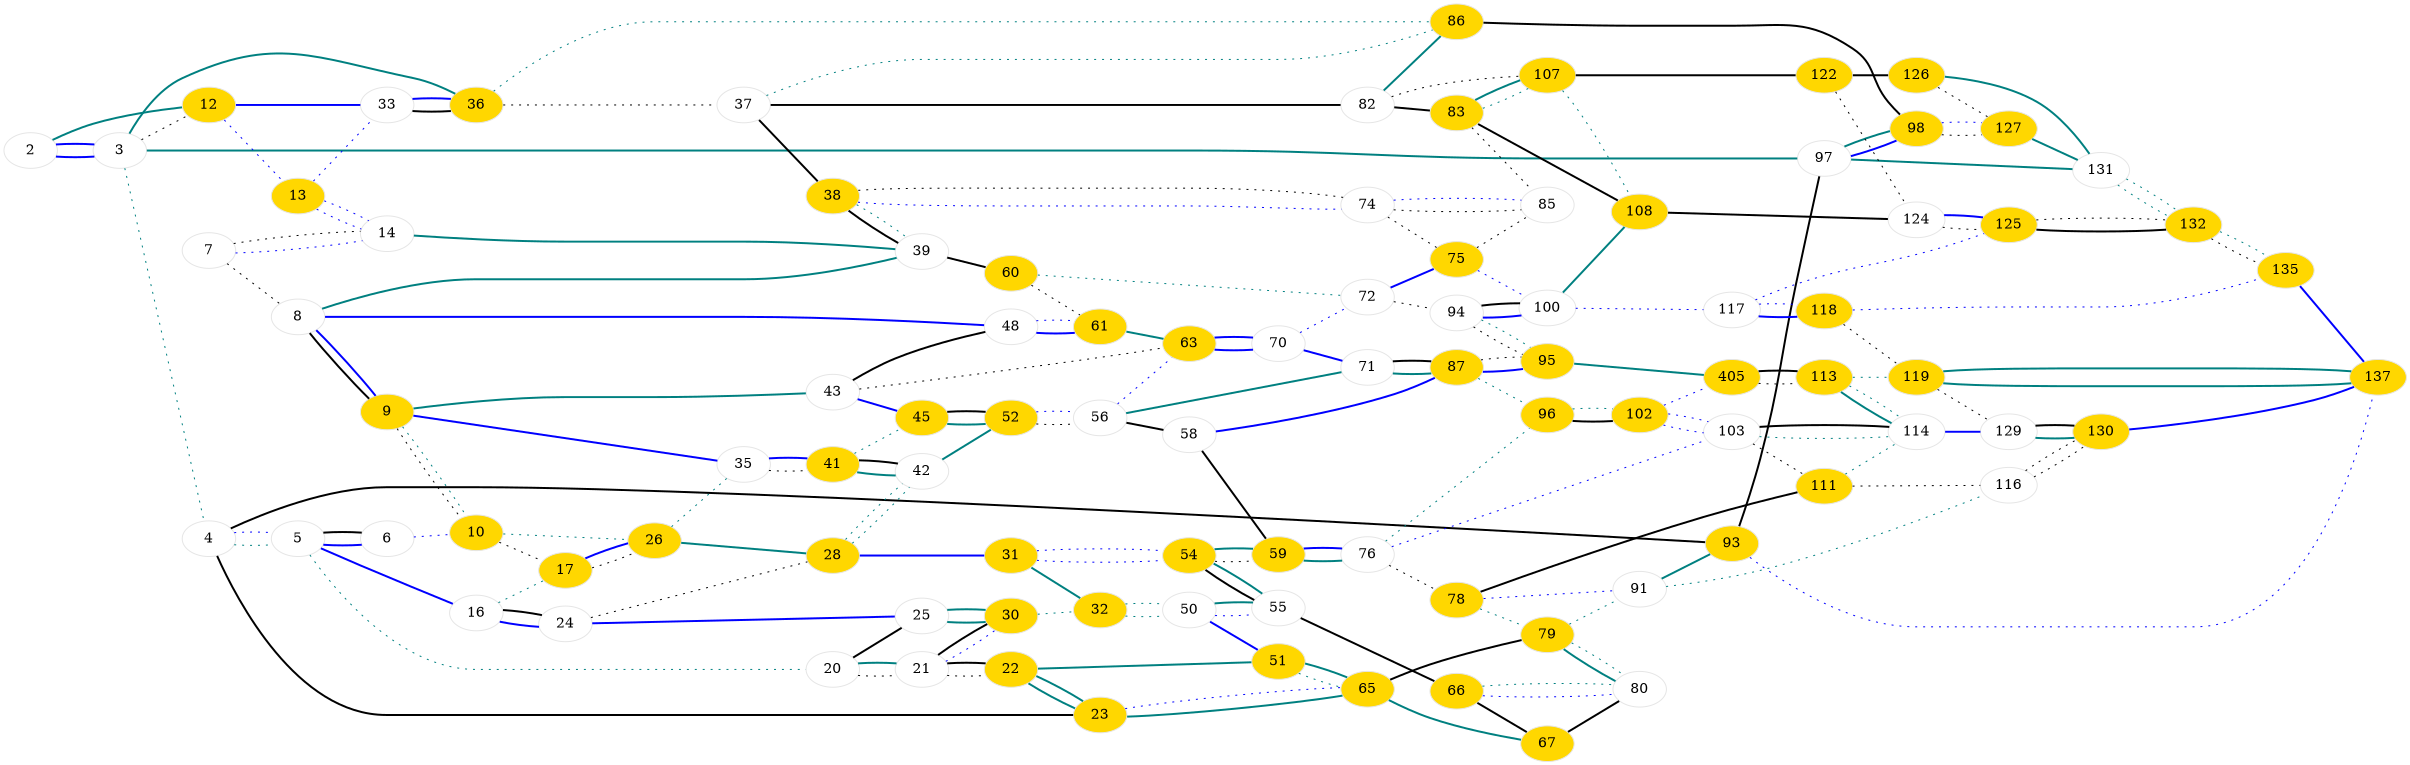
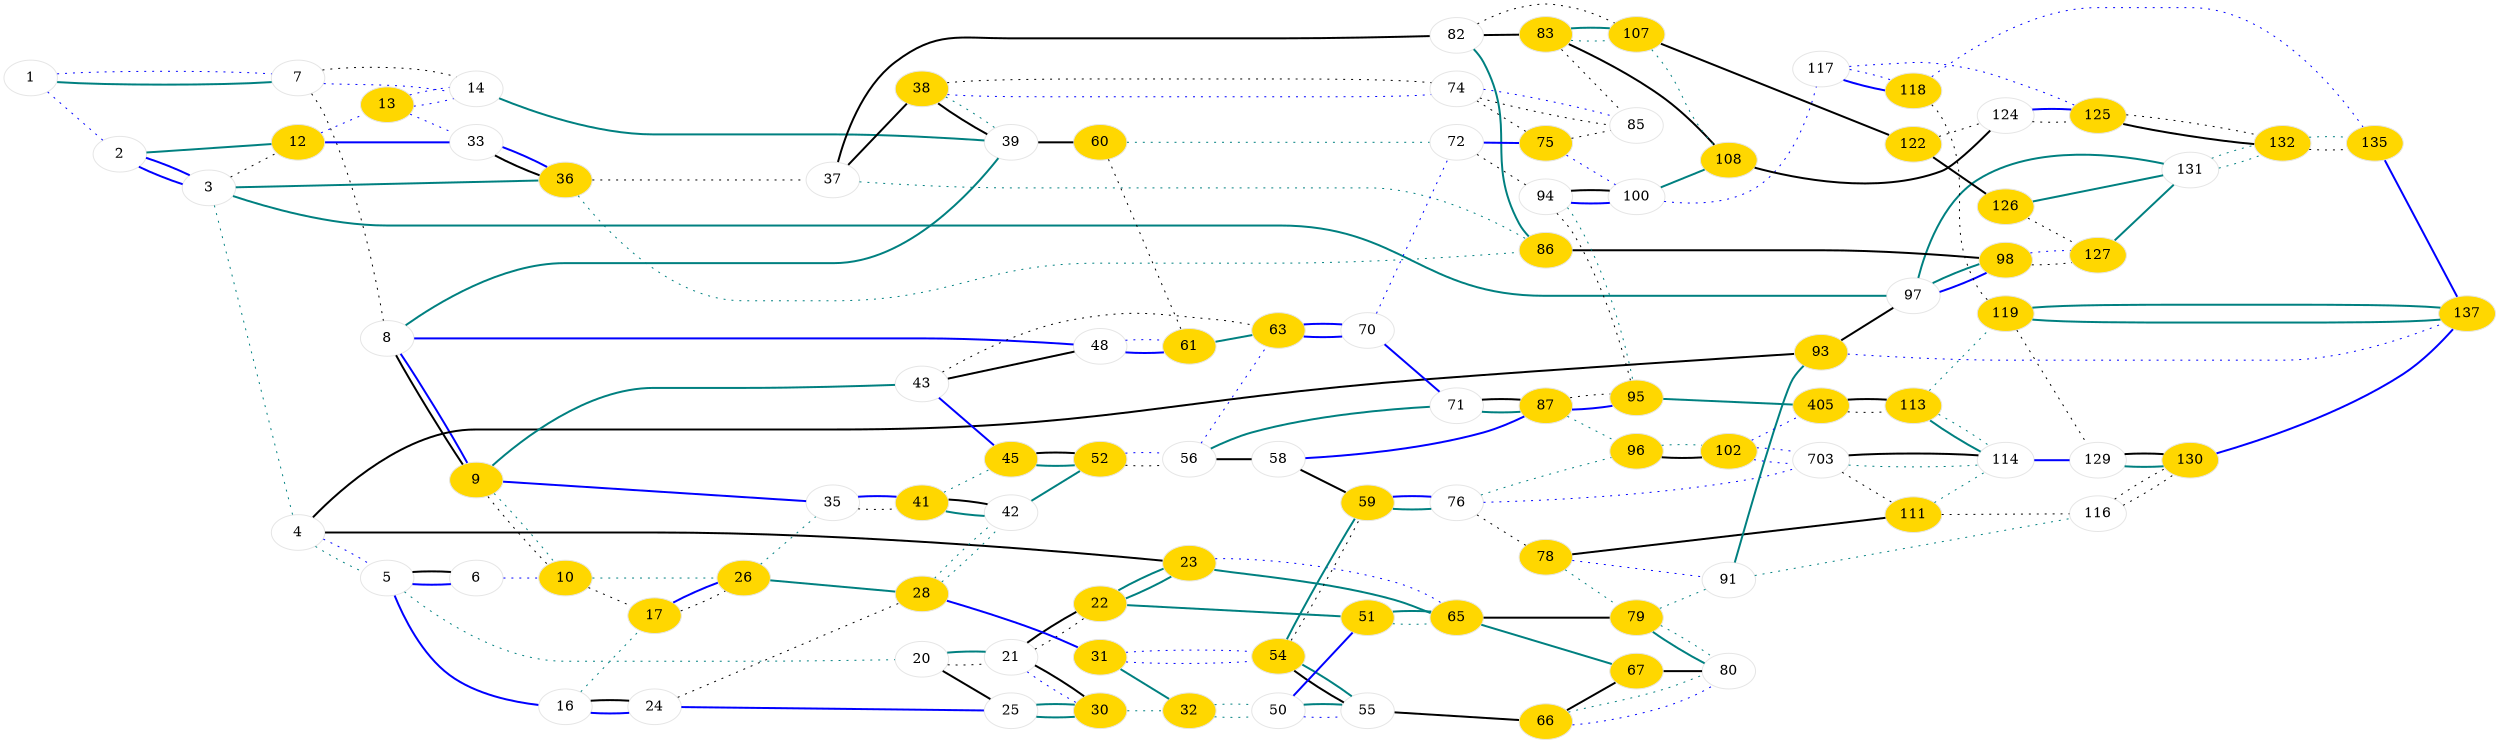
node "1": added
node "103": label "103" -> "703"
